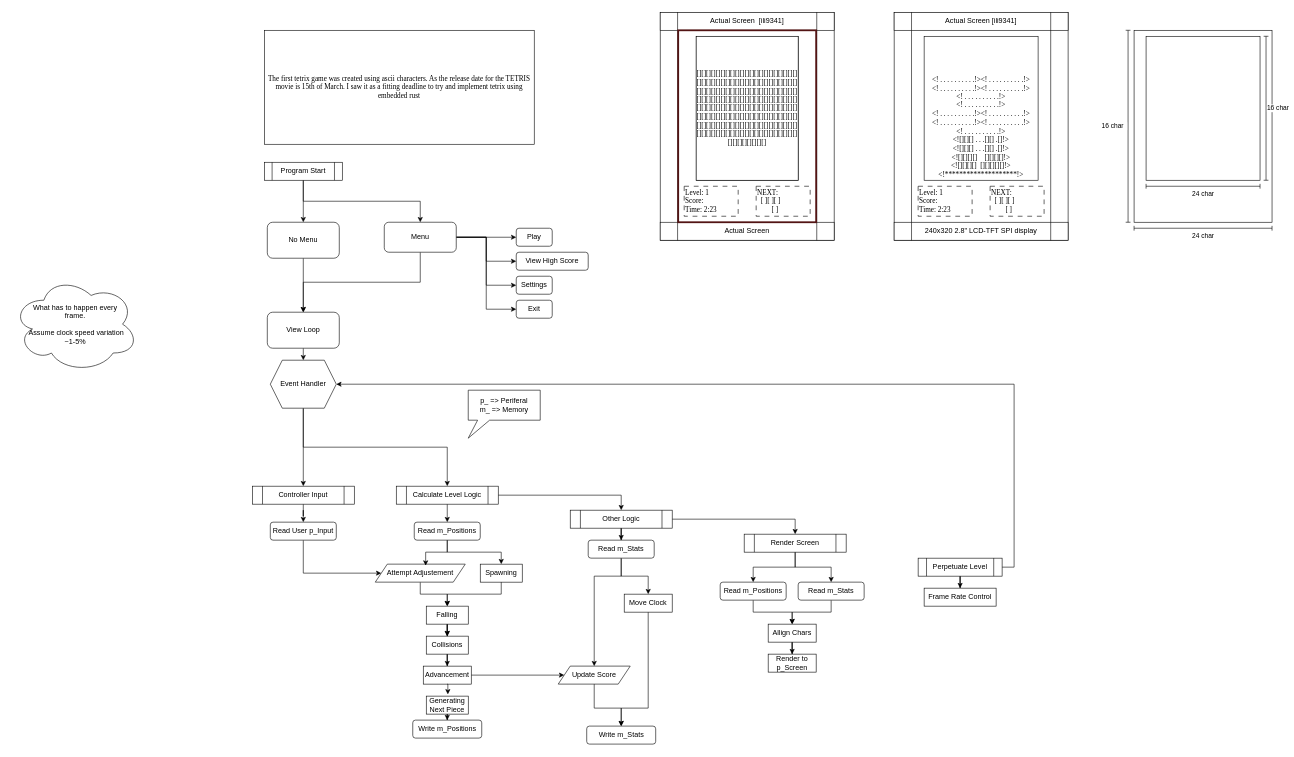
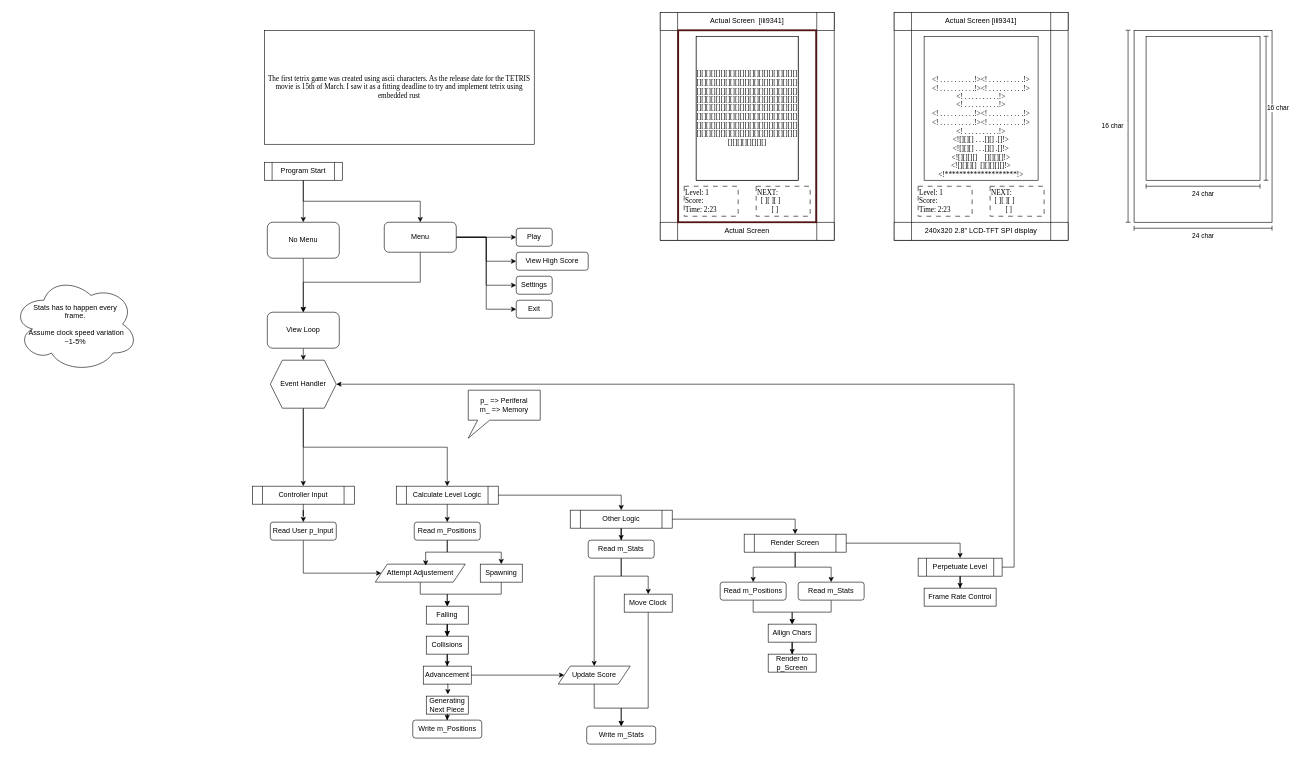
node "What has to happen every frame. Assume clock speed variation ~1-5%": label "What has to happen every frame. Assume clock speed variation ~1-5%" -> "Stats has to happen every frame. Assume clock speed variation ~1-5%"
edge "Render Screen" -> "Perpetuate Level": added
